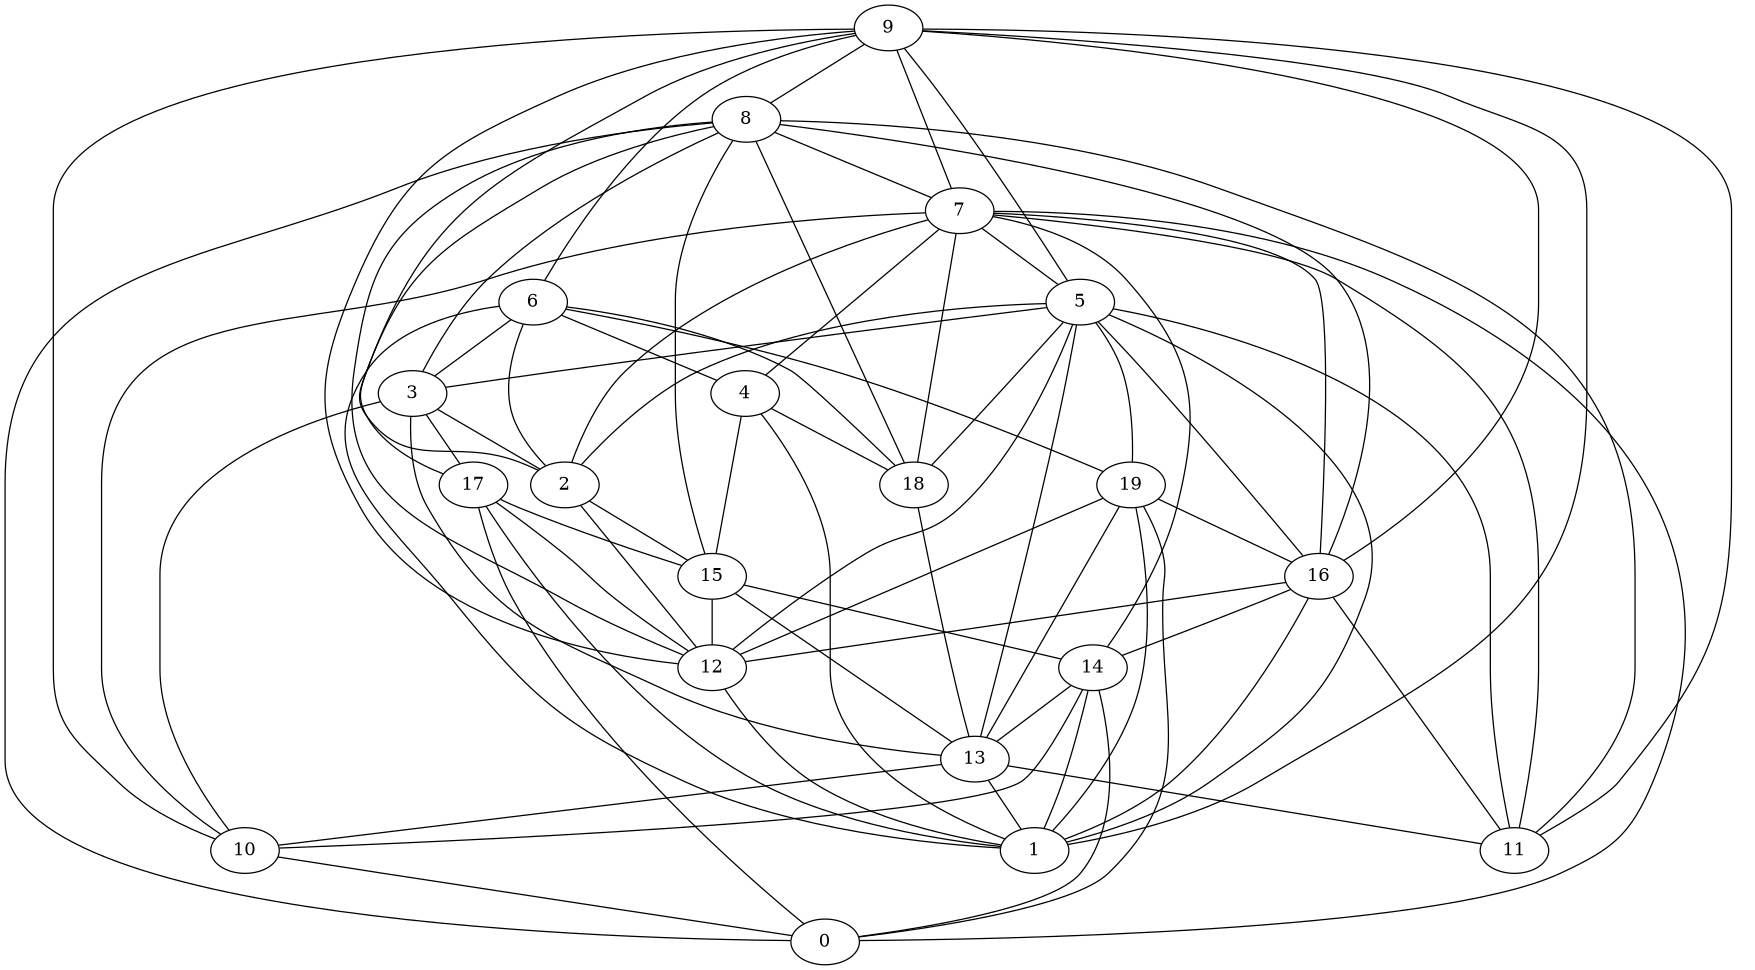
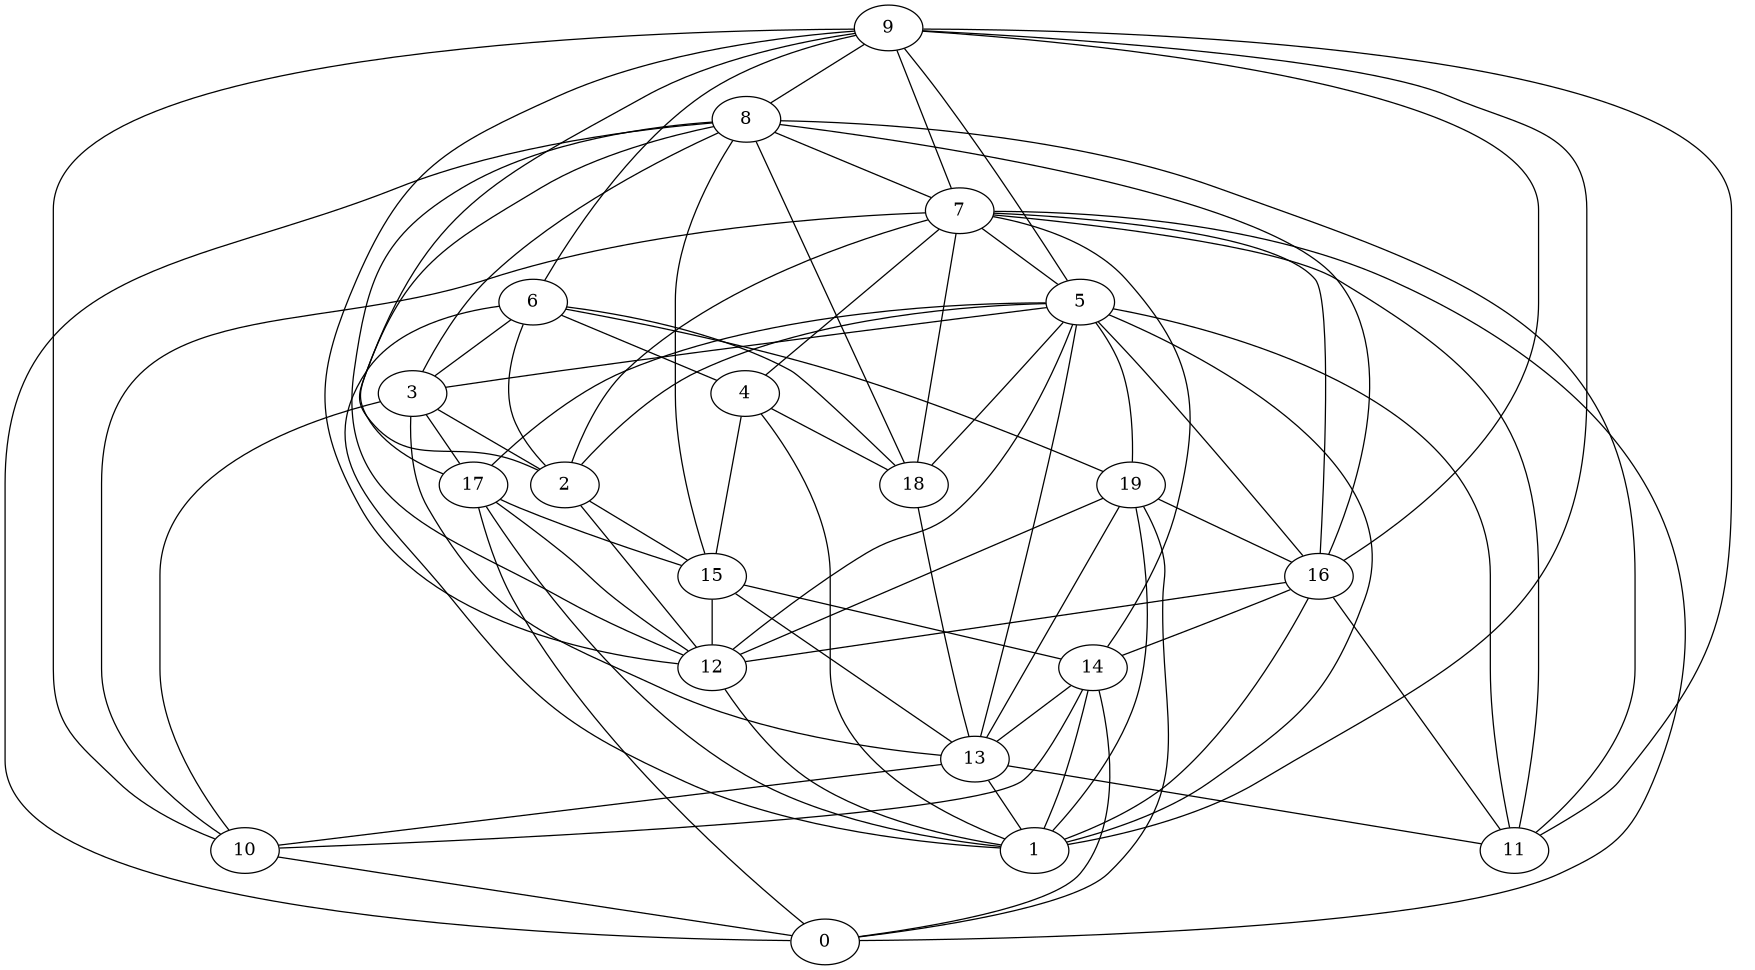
edge "5" -- "17": added
